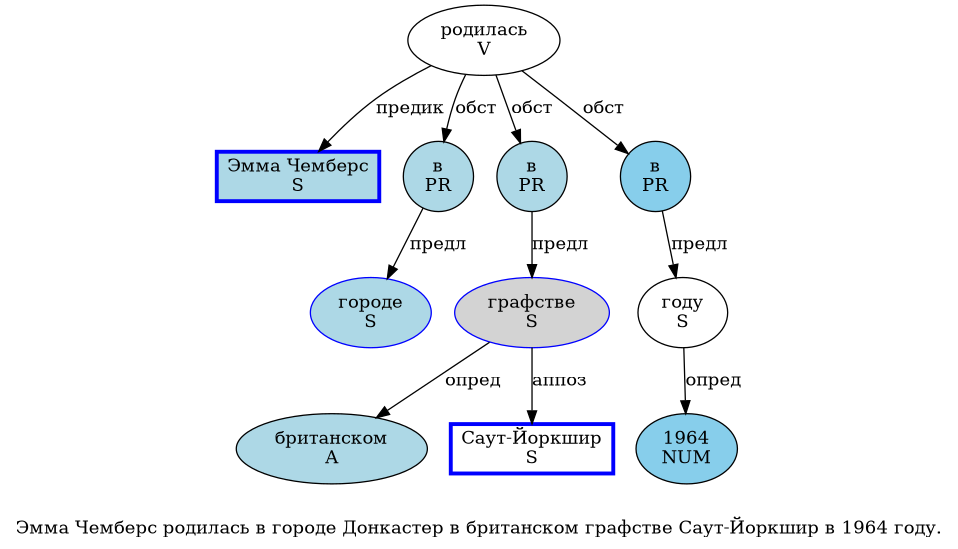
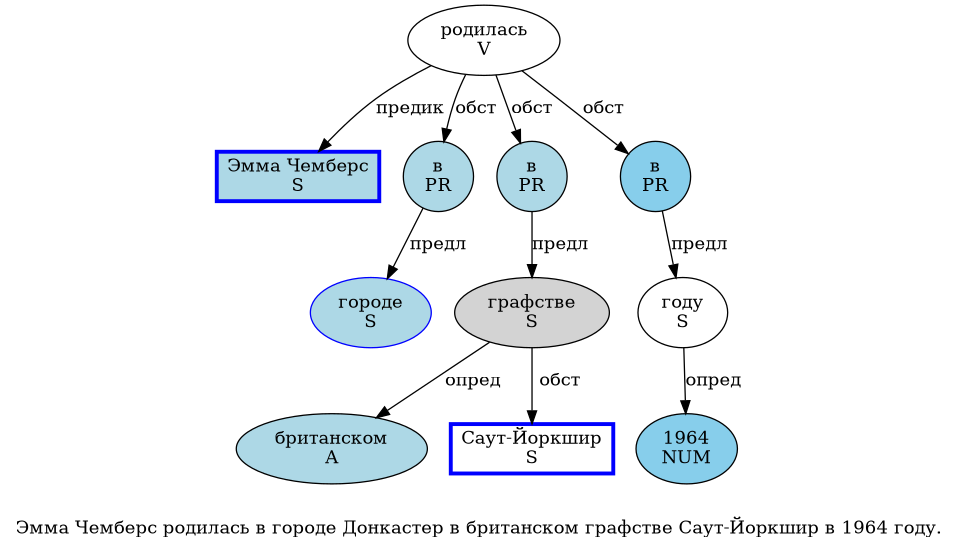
node "графстве S": color blue -> black
edge "графстве S" -> "Саут-Йоркшир S": label "аппоз" -> "обст"
